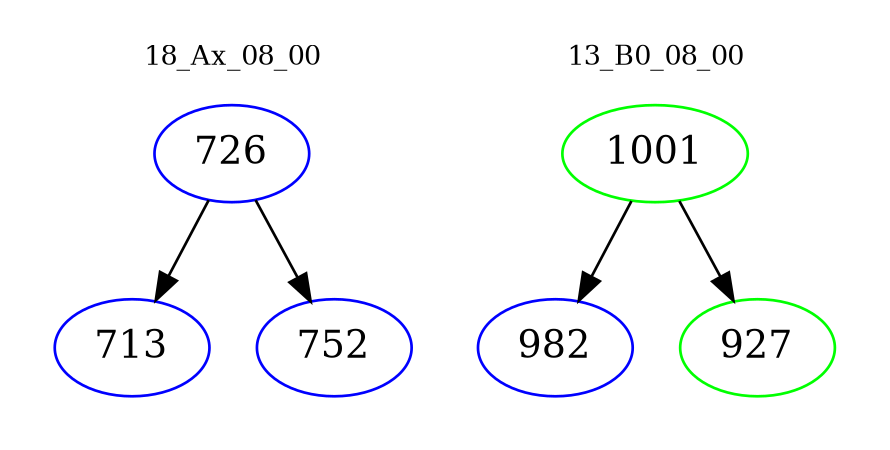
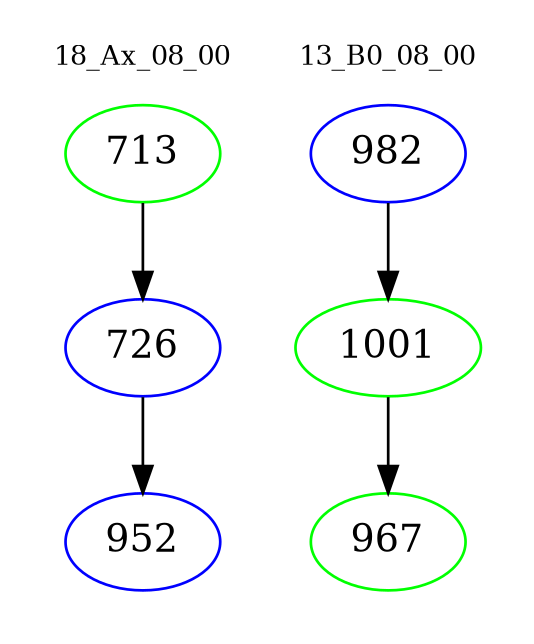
edge "726" -> "713": reversed
edge "1001" -> "982": reversed
node "713": color blue -> green
node "752": label "752" -> "952"
node "927": label "927" -> "967"
